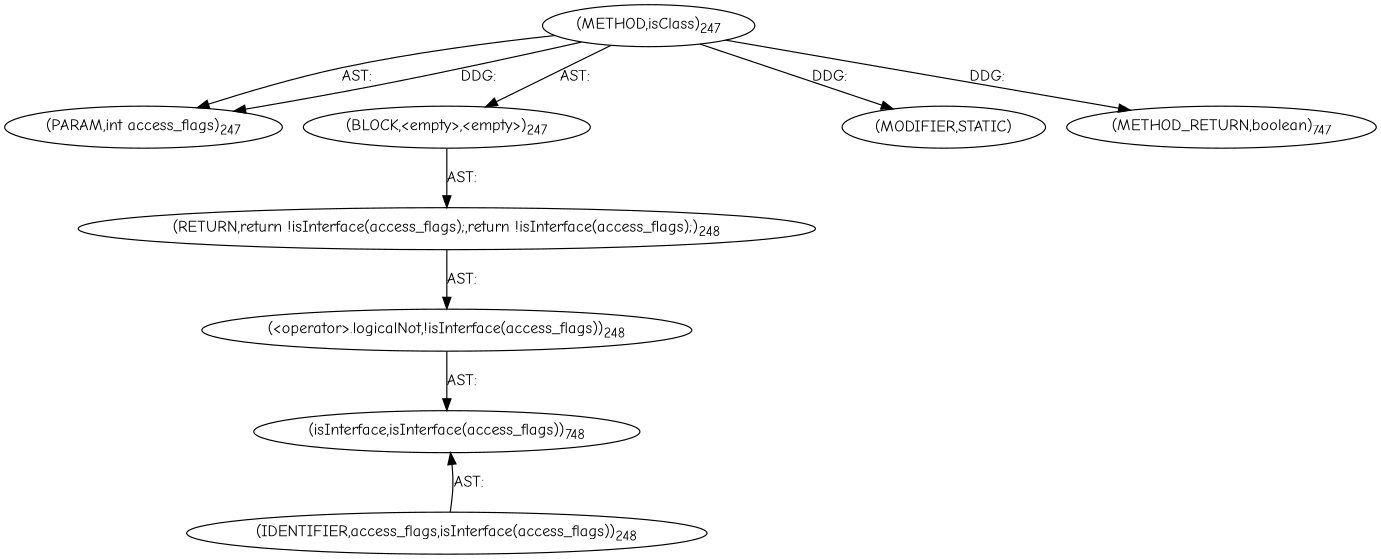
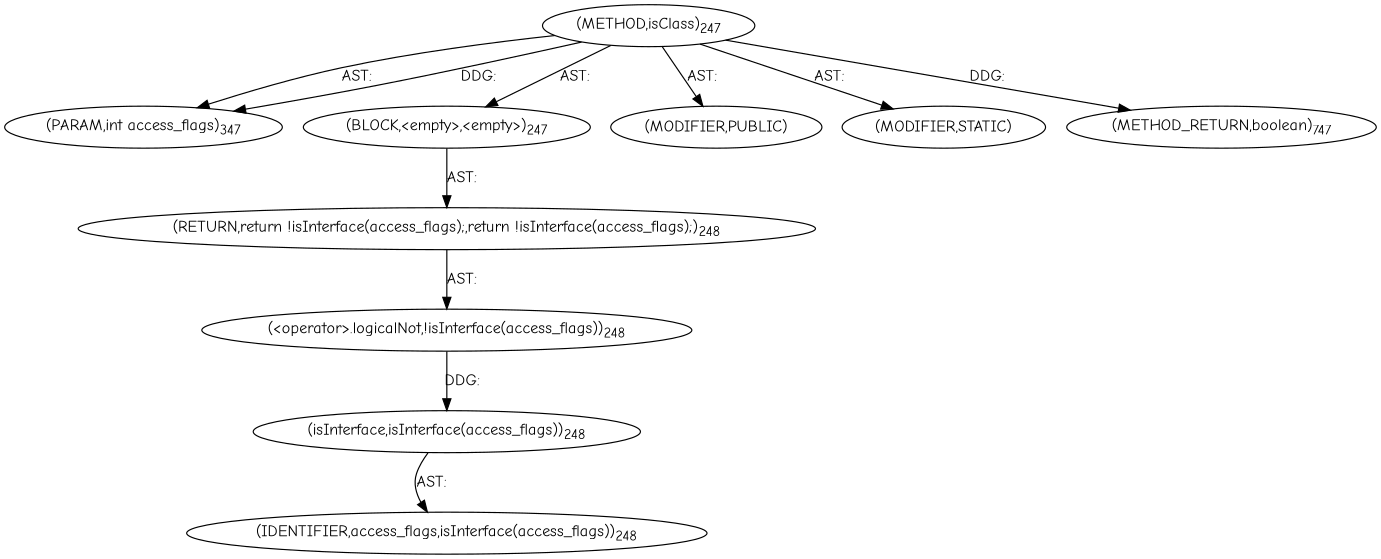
edge "(METHOD,isClass)" -> "(MODIFIER,STATIC)": label "DDG: " -> "AST: "
node "(PARAM,int access_flags)": text "247" -> "347"
node "(MODIFIER,PUBLIC)": added
edge "(<operator>.logicalNot,!isInterface(access_flags))" -> "(isInterface,isInterface(access_flags))": label "AST: " -> "DDG: "
node "(isInterface,isInterface(access_flags))": text "748" -> "248"
edge "(IDENTIFIER,access_flags,isInterface(access_flags))" -> "(isInterface,isInterface(access_flags))": reversed
